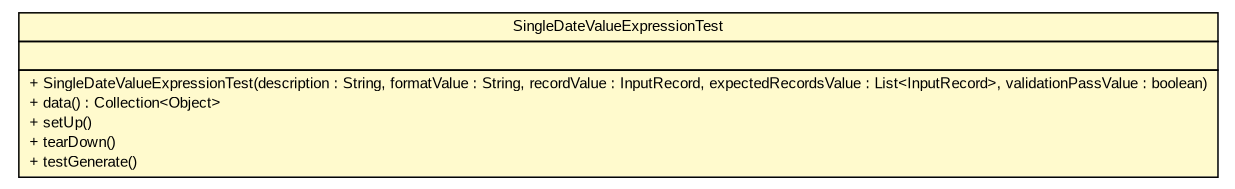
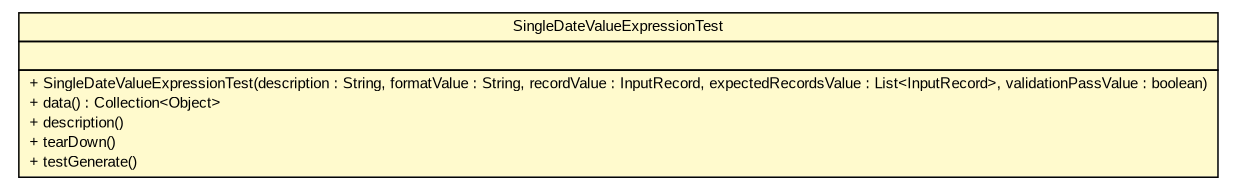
node "SingleDateValueExpressionTest": text "+ setUp()" -> "+ description()"
